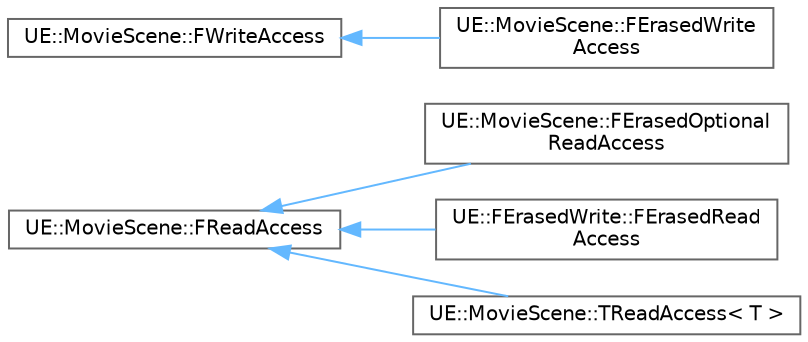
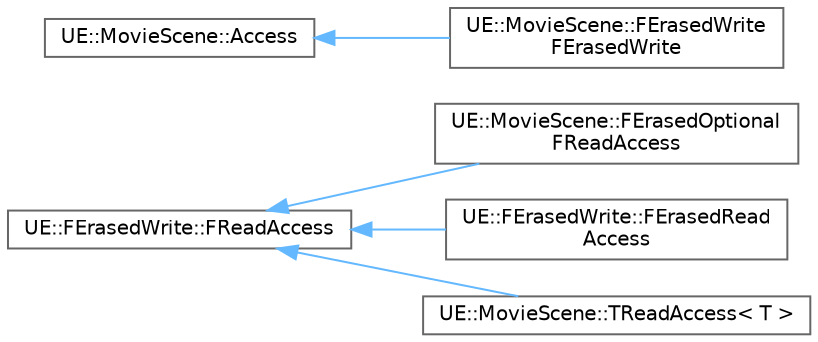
node "UE::MovieScene::FWriteAccess": label "UE::MovieScene::FWriteAccess" -> "UE::MovieScene::Access"
node "UE::MovieScene::FErasedWrite Access": label "UE::MovieScene::FErasedWrite Access" -> "UE::MovieScene::FErasedWrite FErasedWrite"
node "UE::MovieScene::FErasedOptional ReadAccess": label "UE::MovieScene::FErasedOptional ReadAccess" -> "UE::MovieScene::FErasedOptional FReadAccess"
node "UE::MovieScene::FReadAccess": label "UE::MovieScene::FReadAccess" -> "UE::FErasedWrite::FReadAccess"
